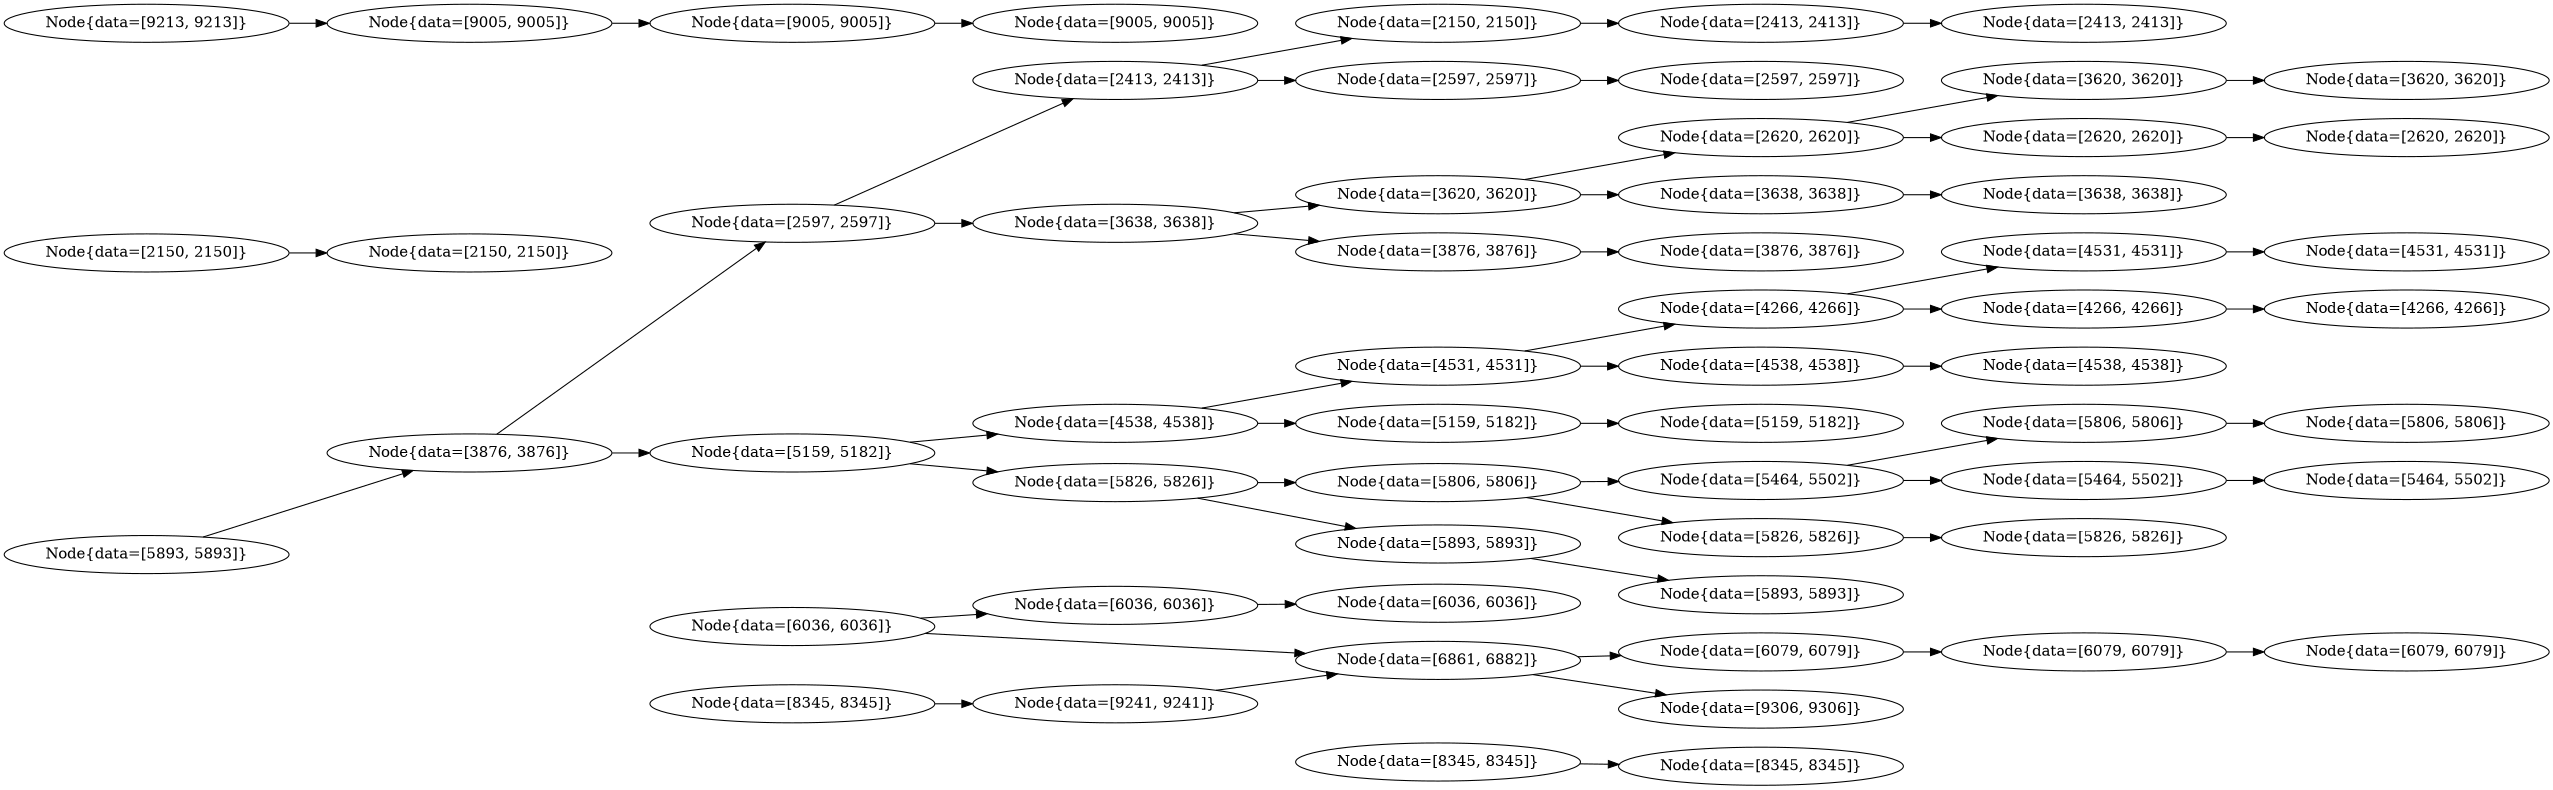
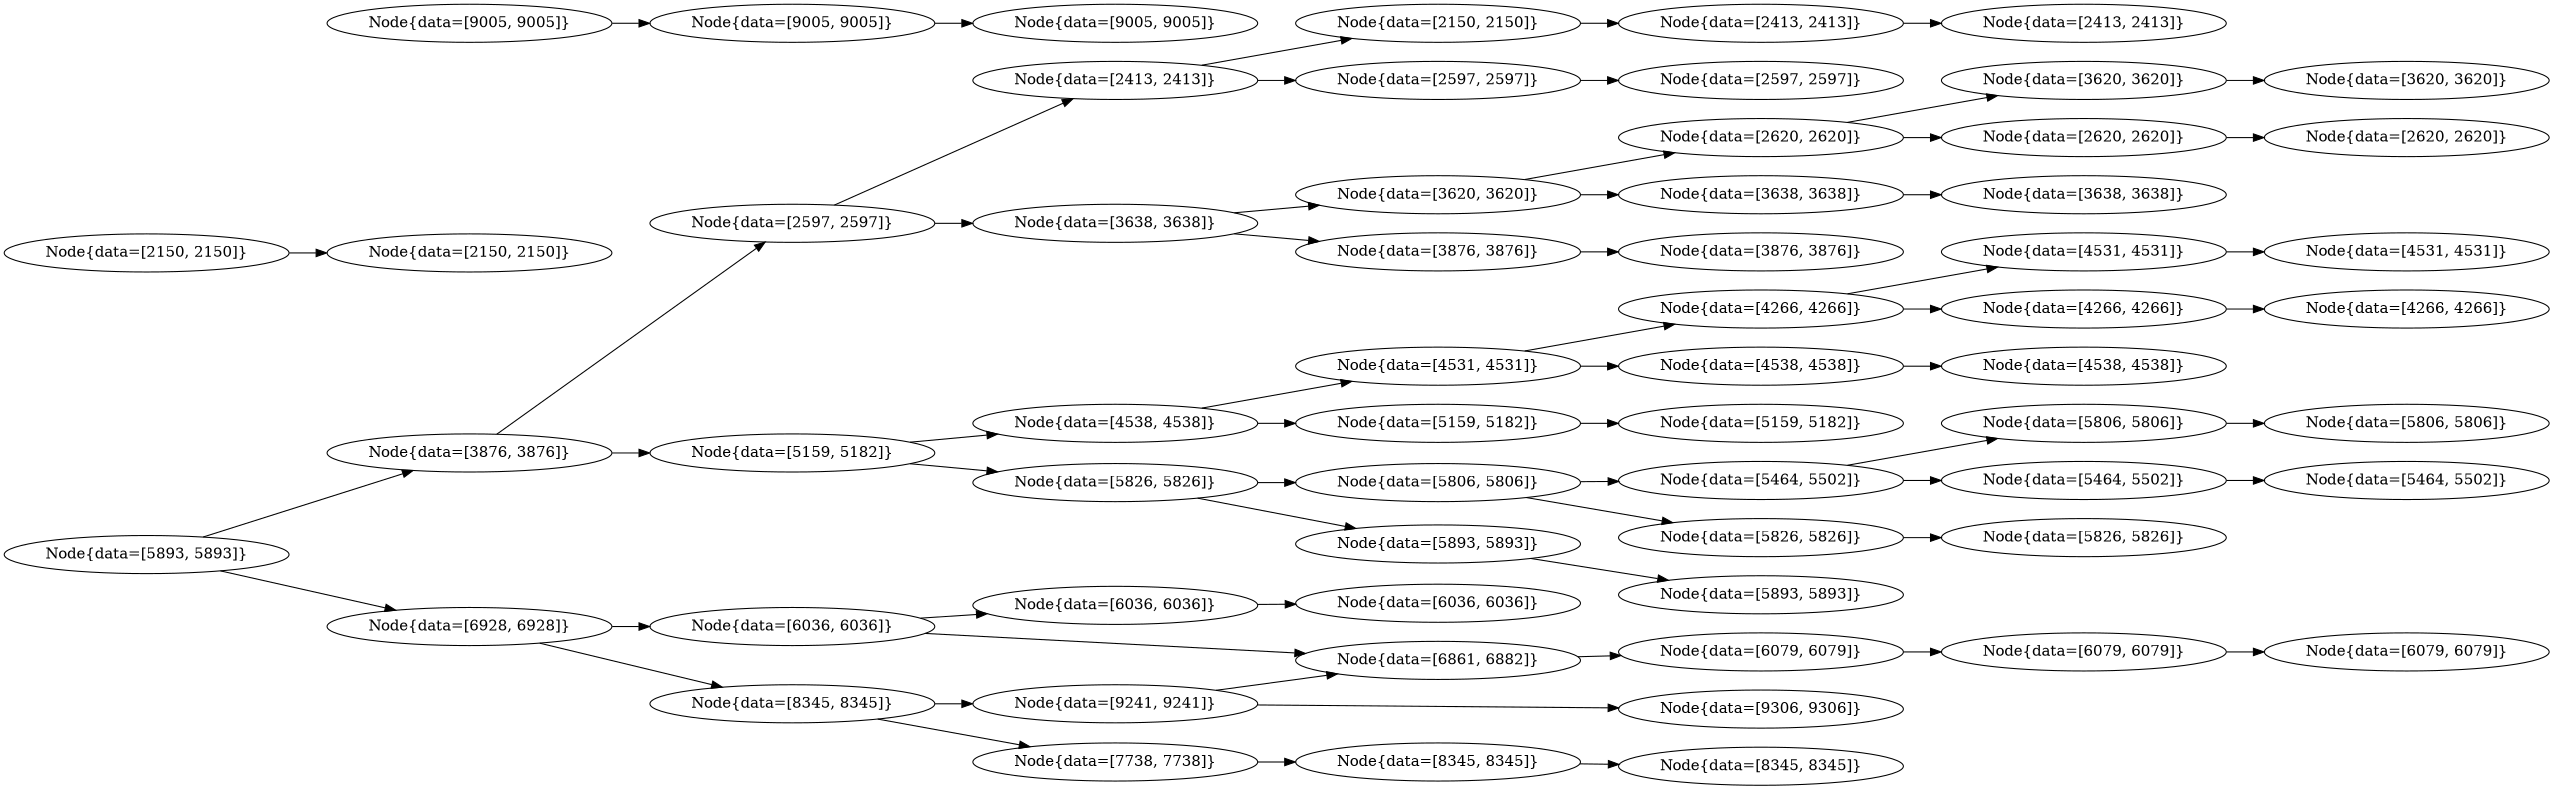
node "Node{data=[9213, 9213]}": removed
node "Node{data=[6928, 6928]}": added
edge "Node{data=[6861, 6882]}" -> "Node{data=[9306, 9306]}": now "Node{data=[9241, 9241]}" -> "Node{data=[9306, 9306]}"
node "Node{data=[7738, 7738]}": added
